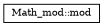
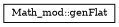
node "Math_mod::mod": label "Math_mod::mod" -> "Math_mod::genFlat"
